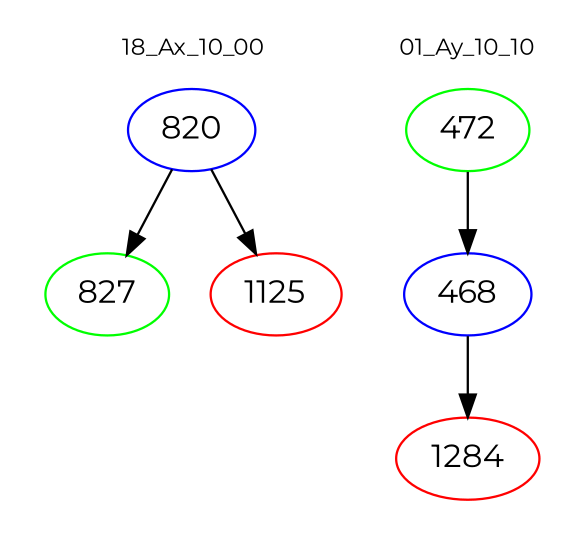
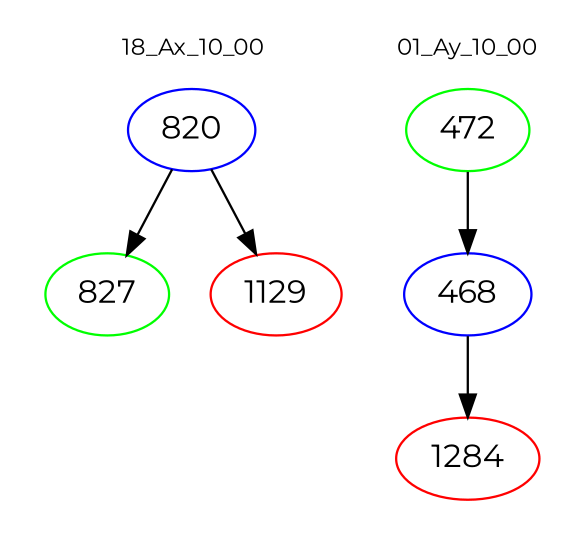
cluster "01_Ay_10_10": label "01_Ay_10_10" -> "01_Ay_10_00"
node "1125": label "1125" -> "1129"
